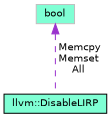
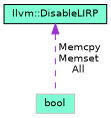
edge "llvm::DisableLIRP" -> "bool": reversed
